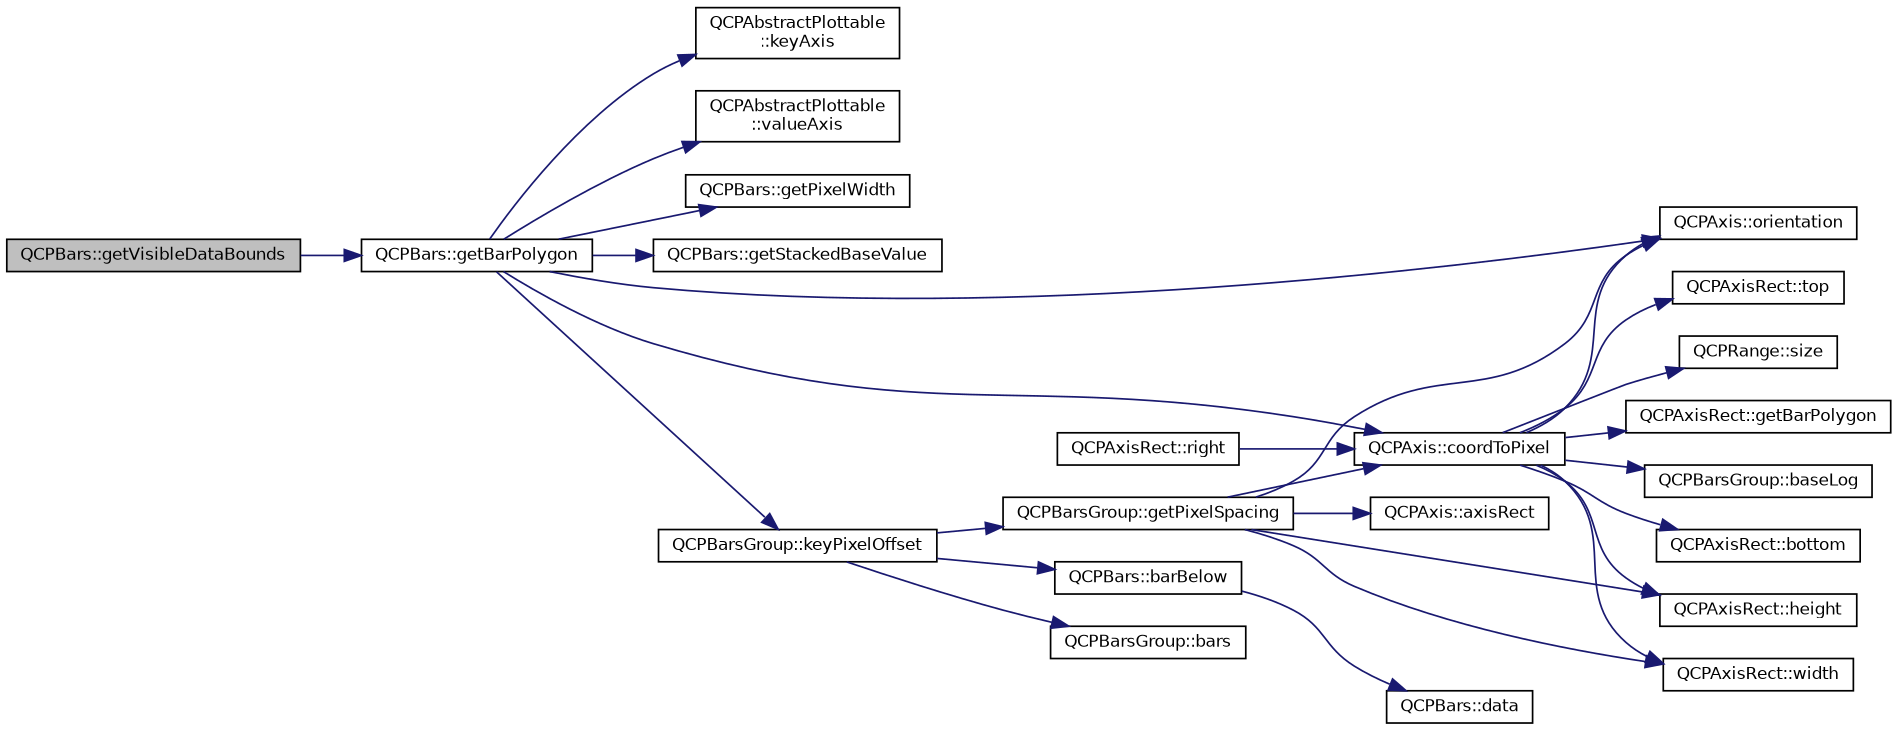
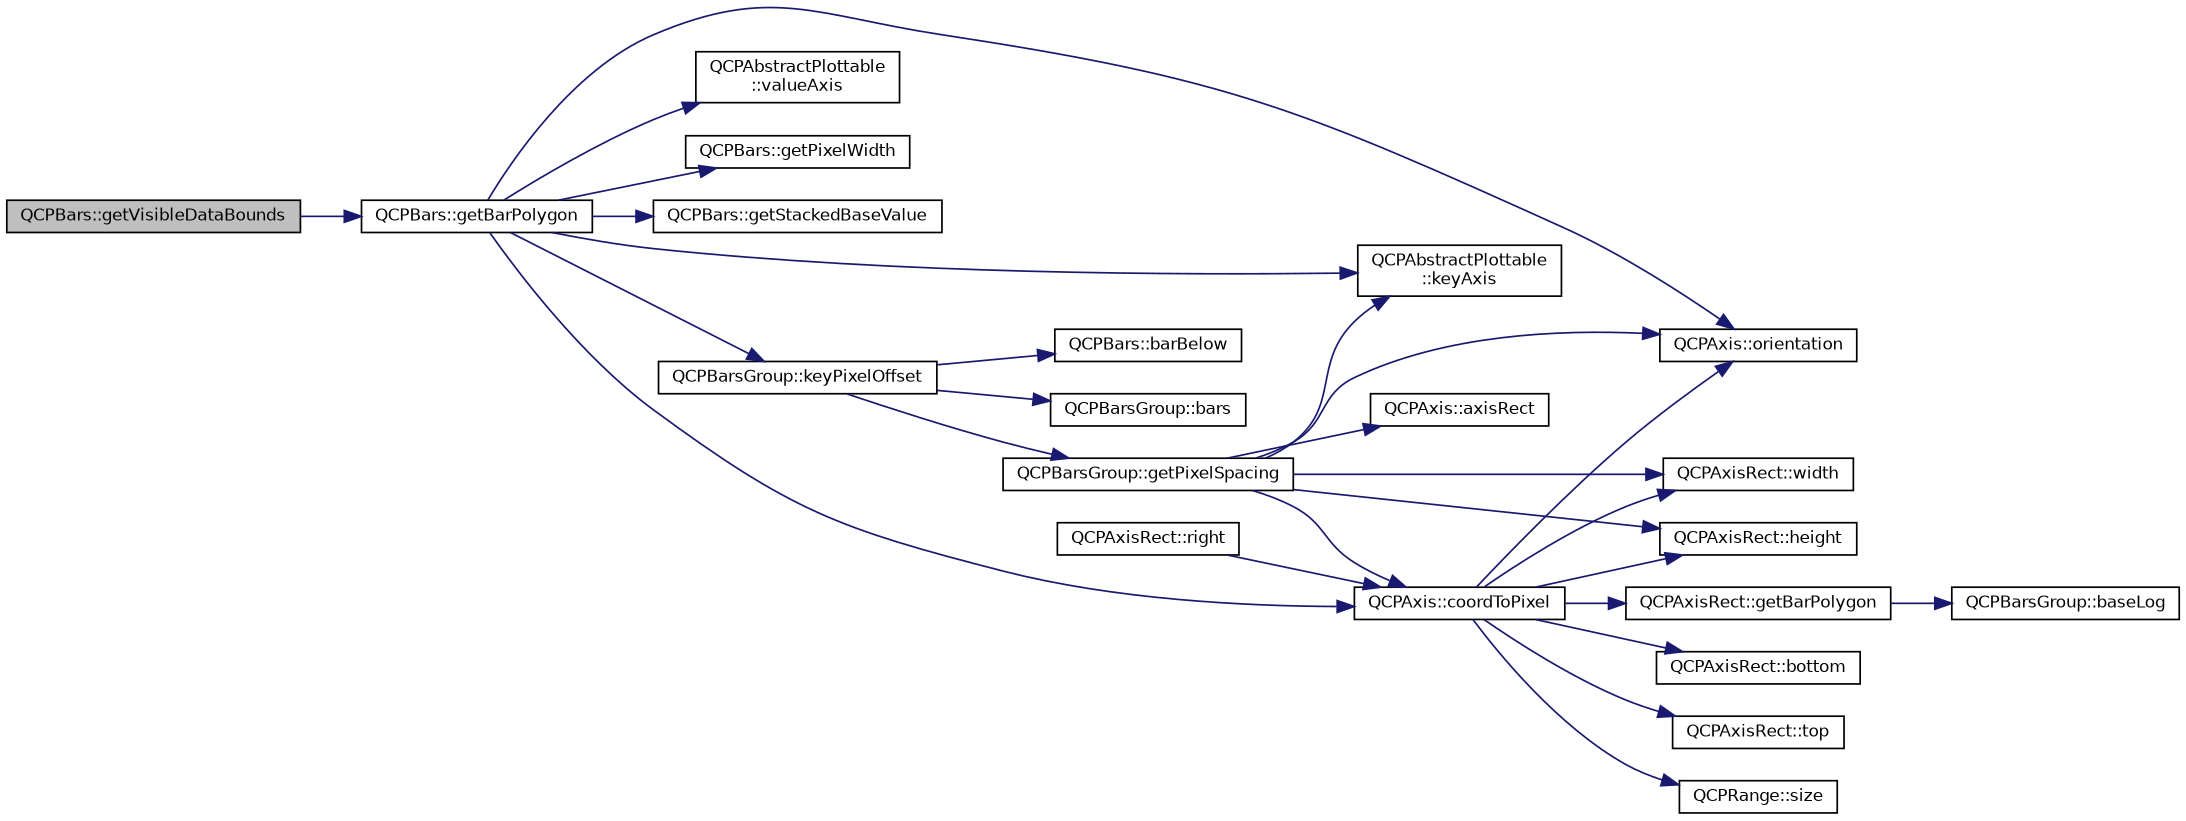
edge "QCPBarsGroup::getPixelSpacing" -> "QCPAbstractPlottable ::keyAxis": added
edge "QCPAxis::coordToPixel" -> "QCPBarsGroup::baseLog": now "QCPAxisRect::getBarPolygon" -> "QCPBarsGroup::baseLog"
node "QCPBars::data": removed
